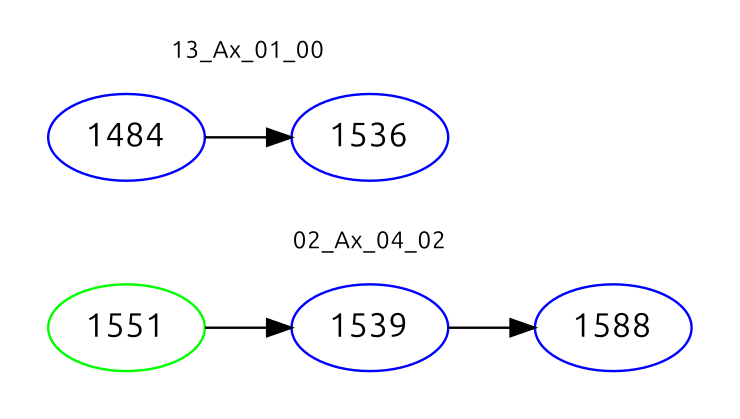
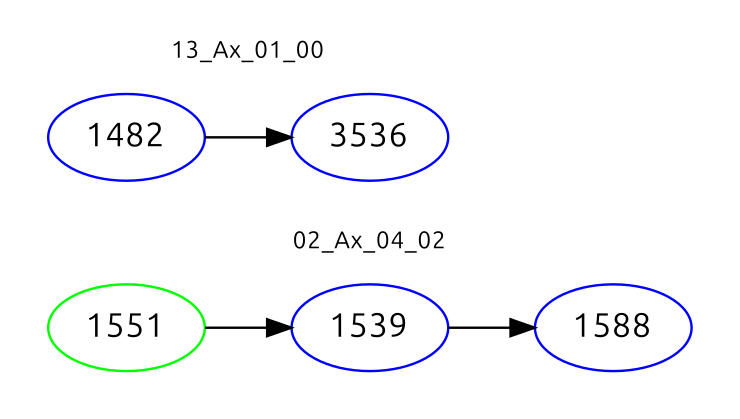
node "1484": label "1484" -> "1482"
node "1536": label "1536" -> "3536"
